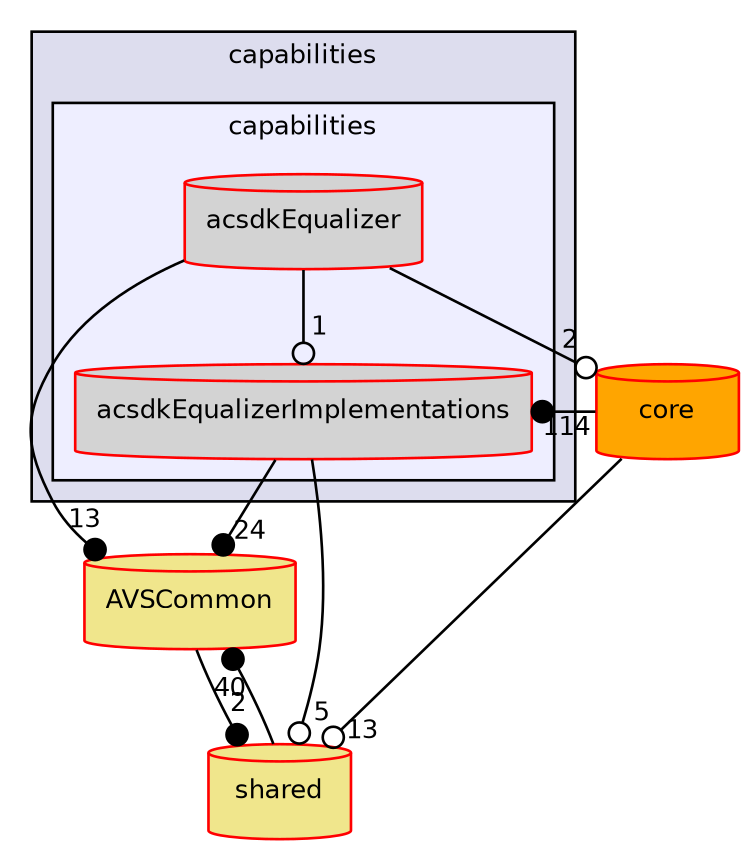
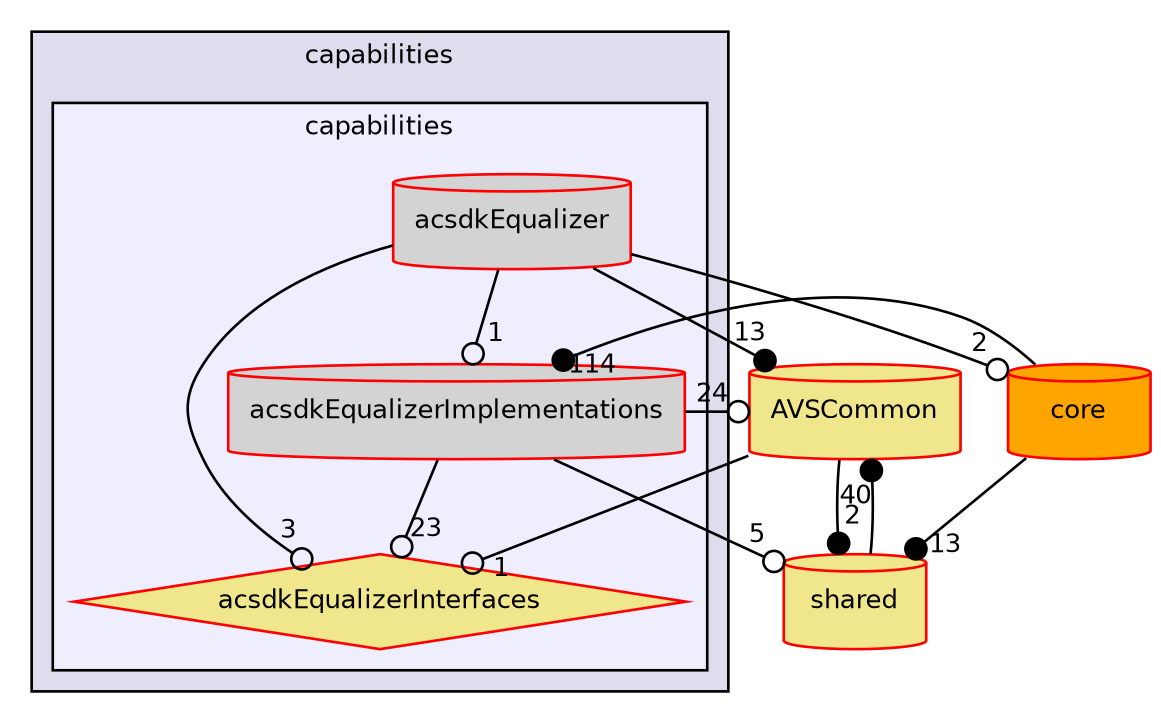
edge "acsdkEqualizerImplementations" -> "AVSCommon": arrowhead dot -> odot
edge "core" -> "shared": arrowhead odot -> dot
node "acsdkEqualizerInterfaces": added
